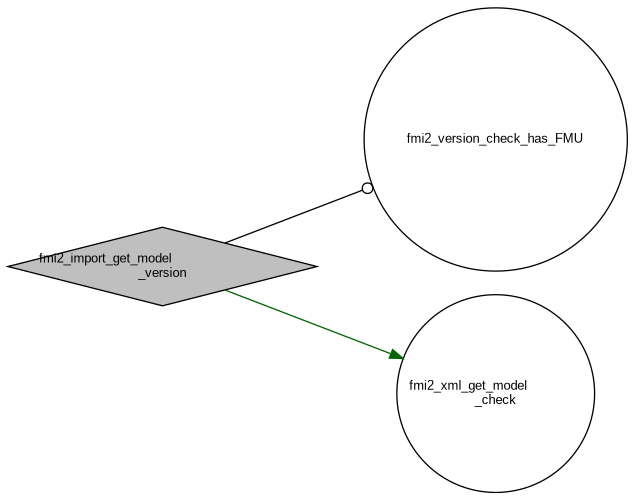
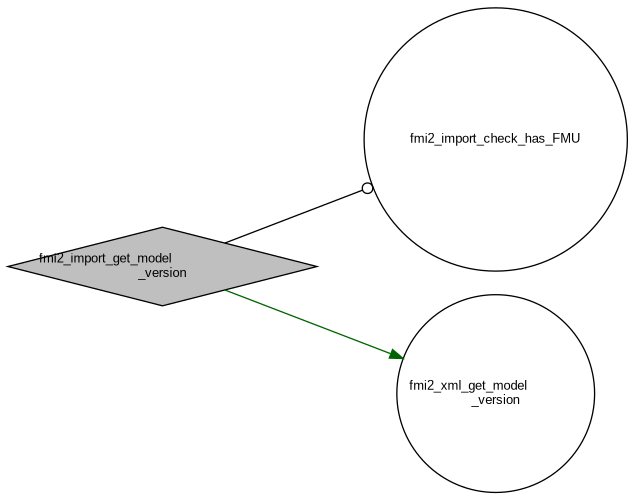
node "fmi2_version_check_has_FMU": label "fmi2_version_check_has_FMU" -> "fmi2_import_check_has_FMU"
node "fmi2_xml_get_model _check": label "fmi2_xml_get_model _check" -> "fmi2_xml_get_model _version"
